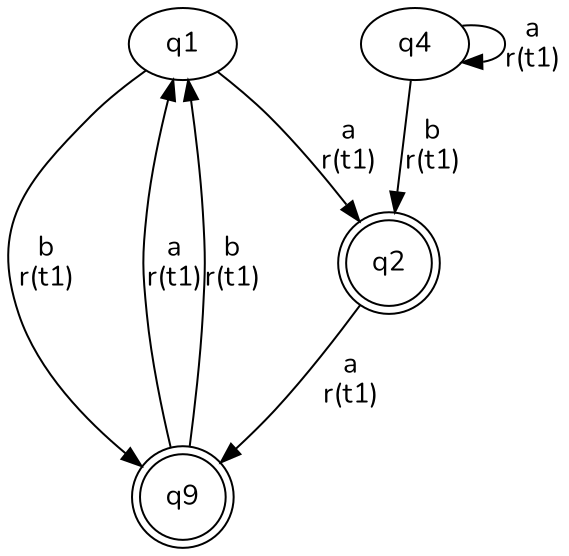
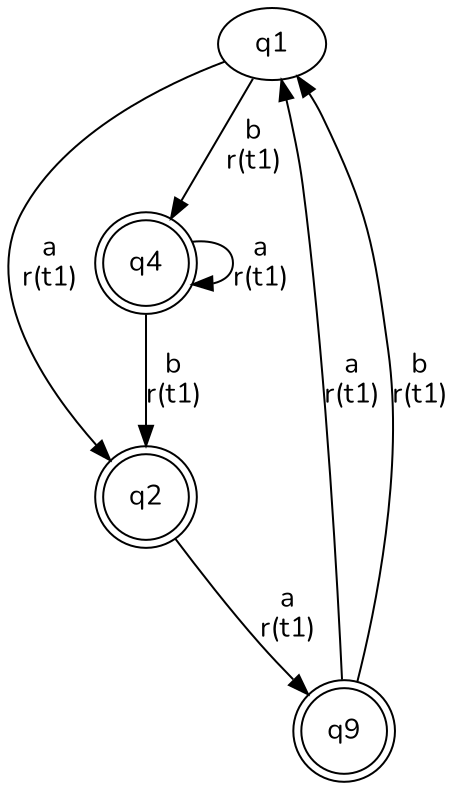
node "q4": shape ellipse -> doublecircle
edge "q1" -> "q9": now "q1" -> "q4"
